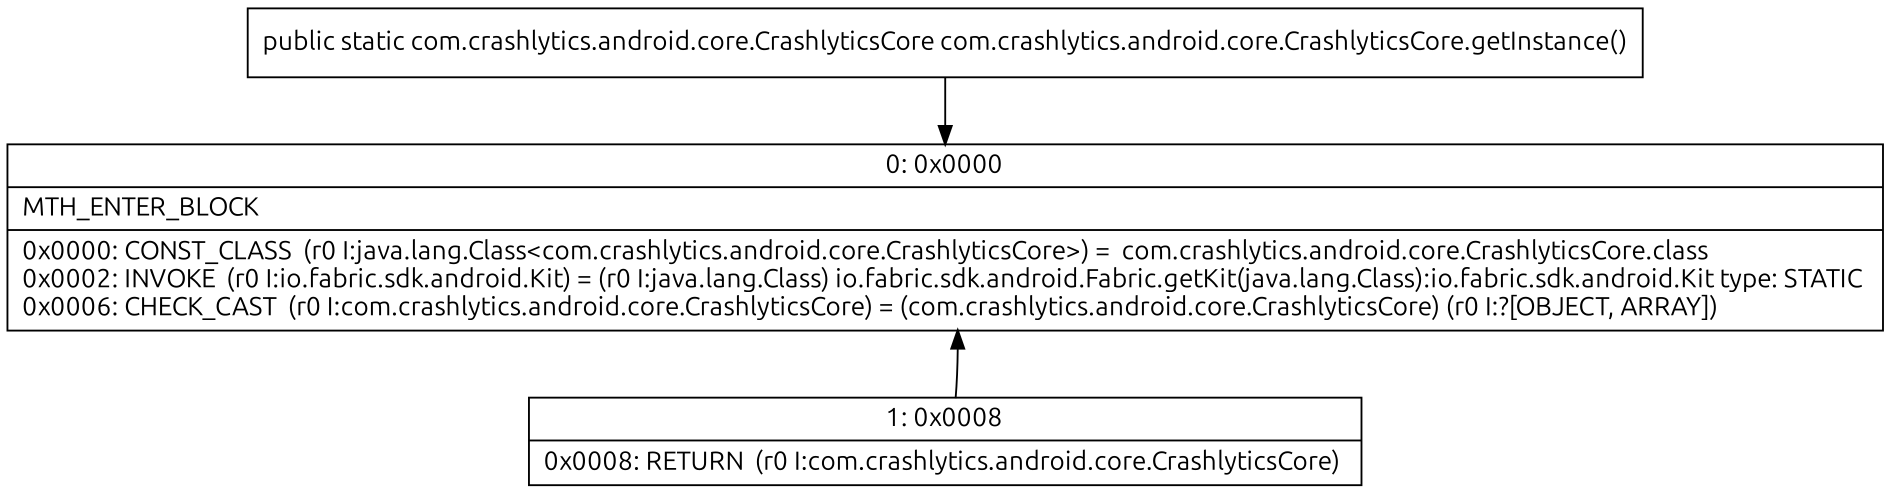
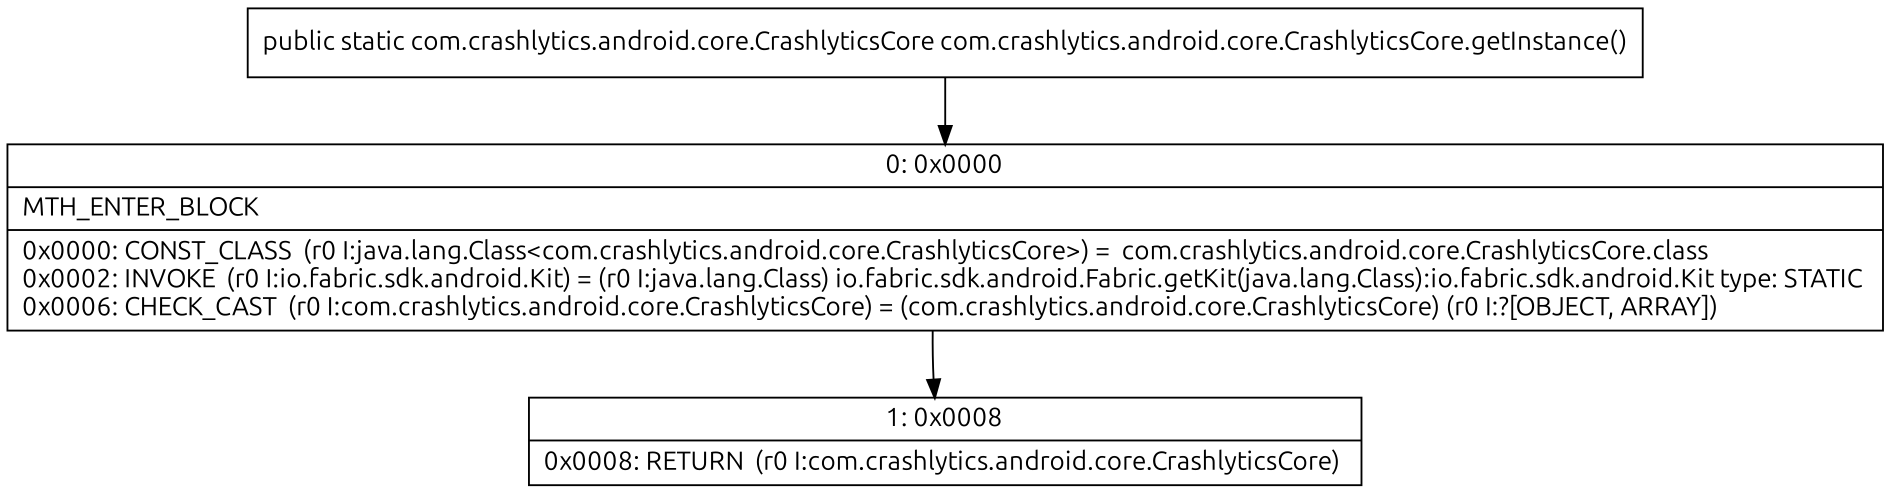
edge "1: 0x0008" -> "0: 0x0000": reversed
